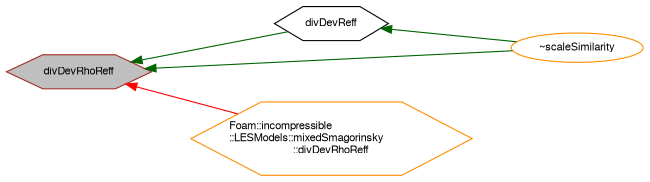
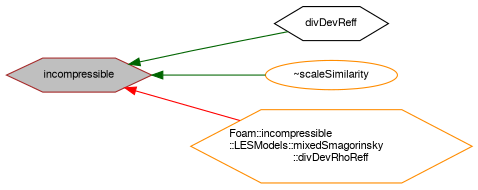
edge "~scaleSimilarity" -> "divDevReff": removed
node "divDevRhoReff": label "divDevRhoReff" -> "incompressible"
